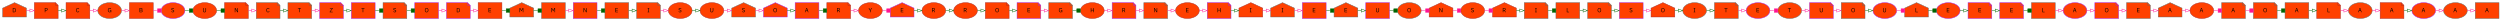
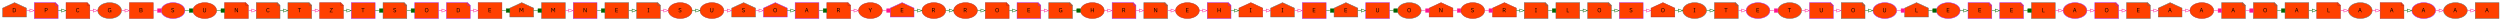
node "P": color brown -> purple
node "Z": color purple -> brown
